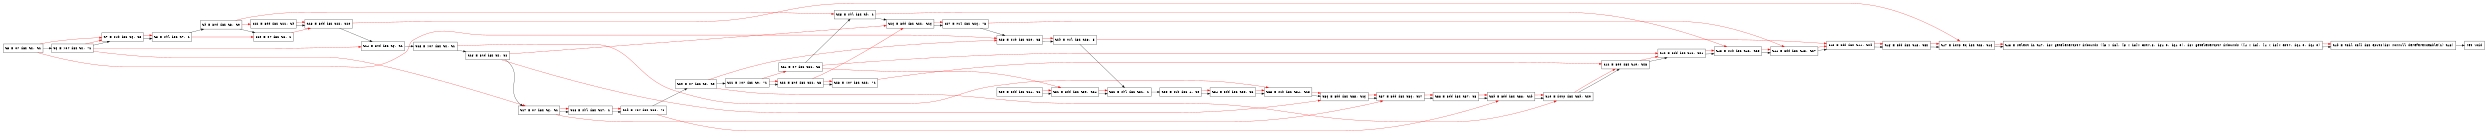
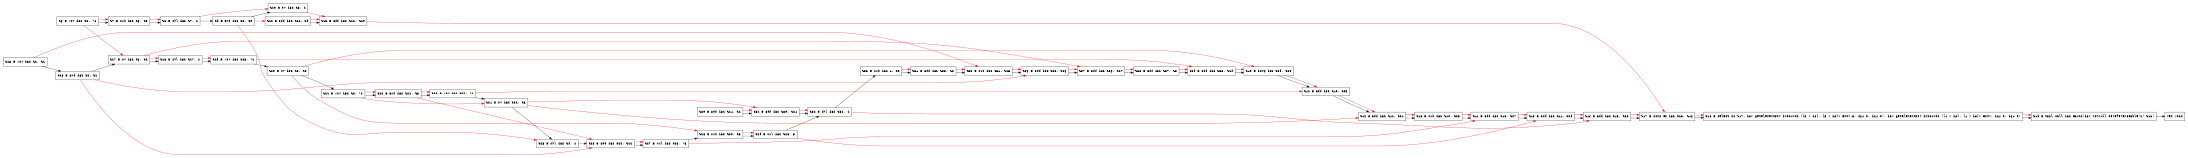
edge "%25 = shl i32 %9, 1" -> "%43 = sub i32 %42, %25": removed
node "%14 = and i32 %6, %1": removed
node "%5 = or i32 %2, %1": removed
edge "%23 = xor i32 %22, -1" -> "%24 = or i32 %21, %3": added
edge "%32 = shl i32 %31, 1" -> "%46 = add i32 %45, %32": added
